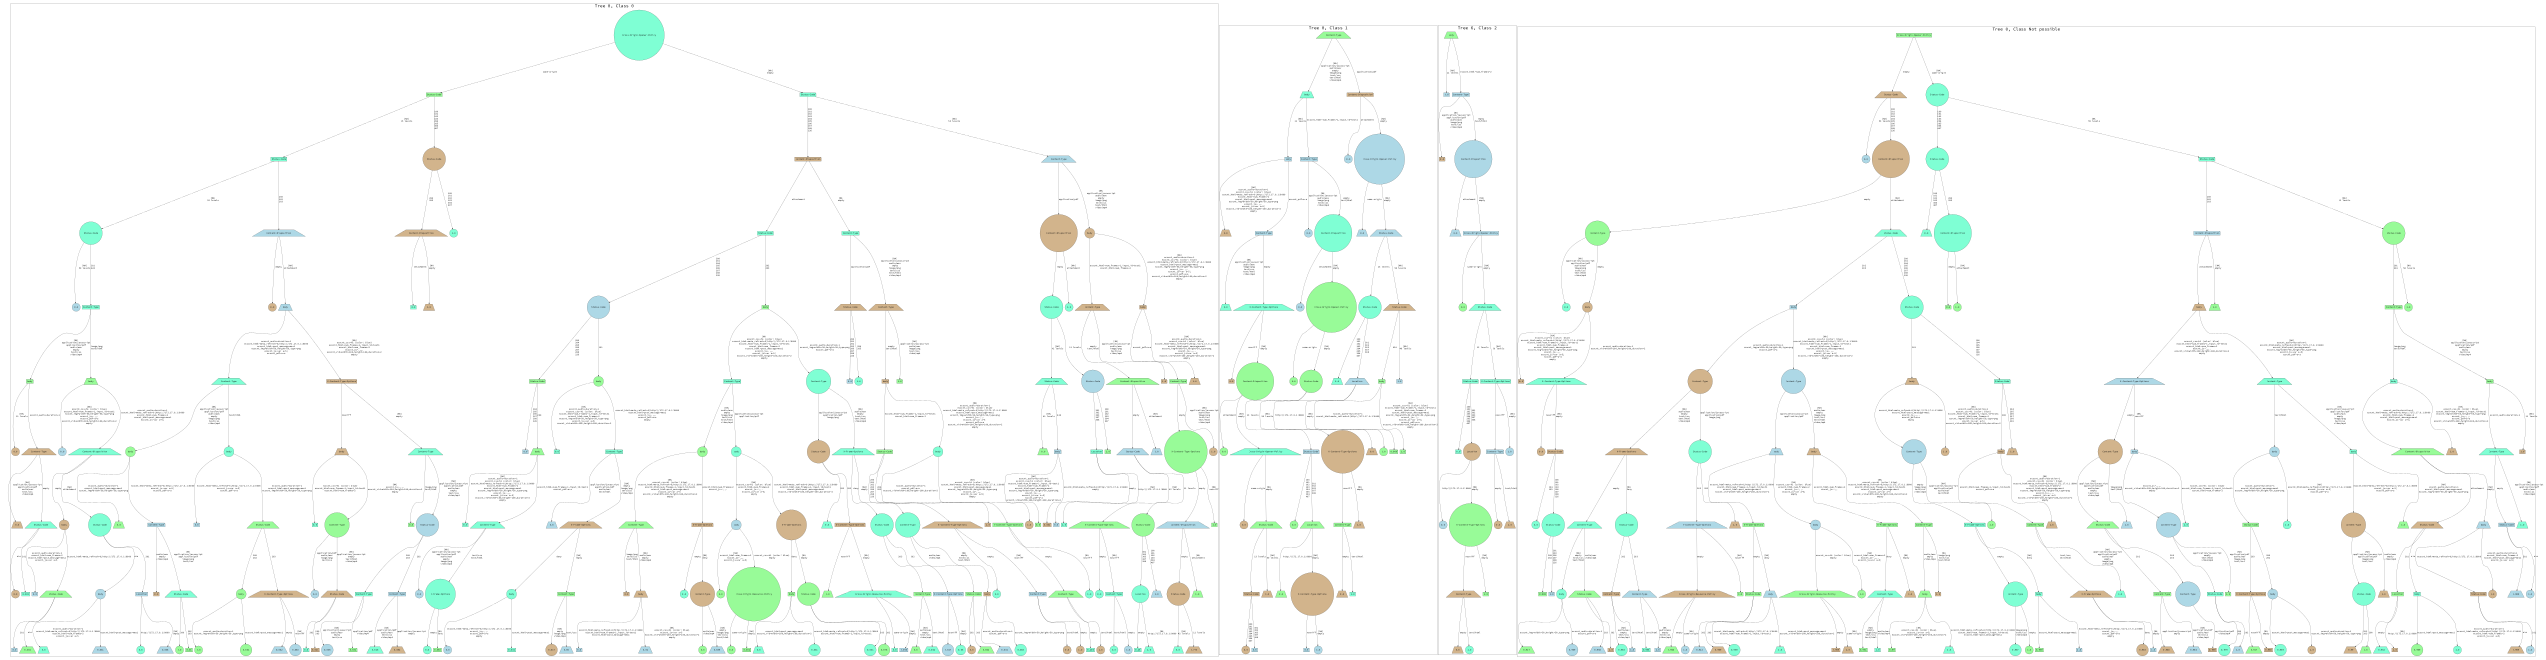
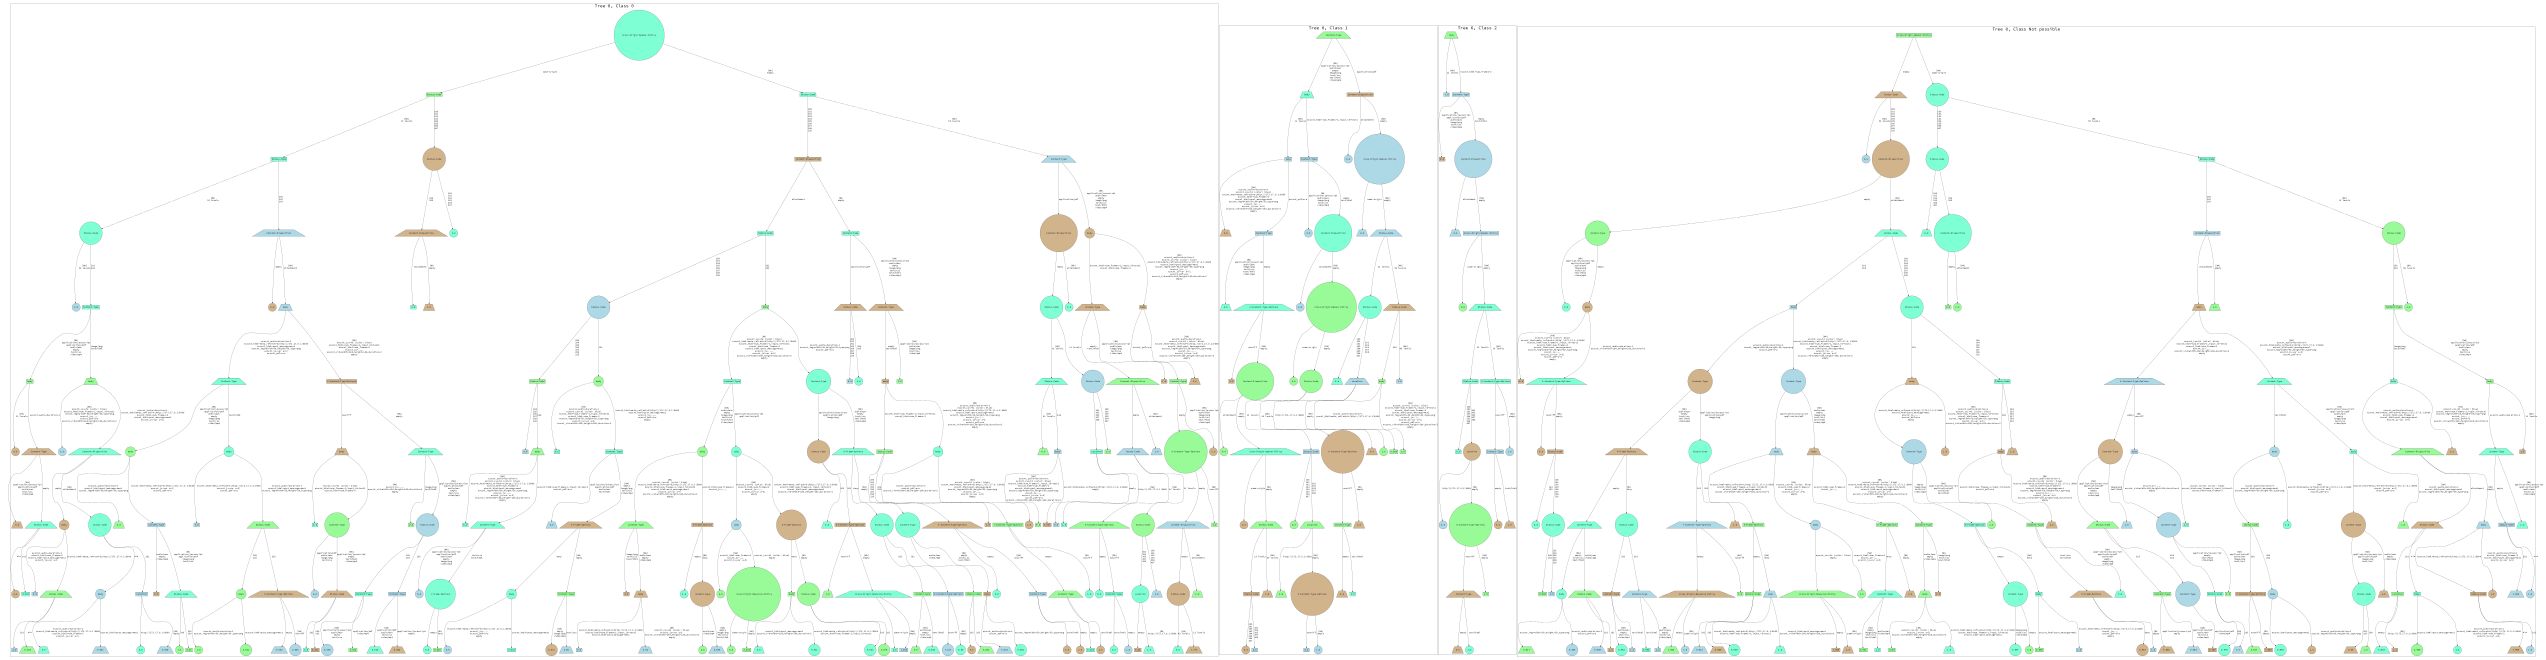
node "0.25": fillcolor aquamarine -> tan
